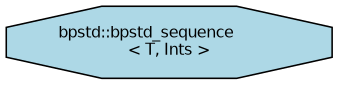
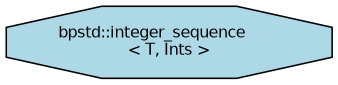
node "bpstd::bpstd_sequence < T, Ints >": label "bpstd::bpstd_sequence < T, Ints >" -> "bpstd::integer_sequence < T, Ints >"
